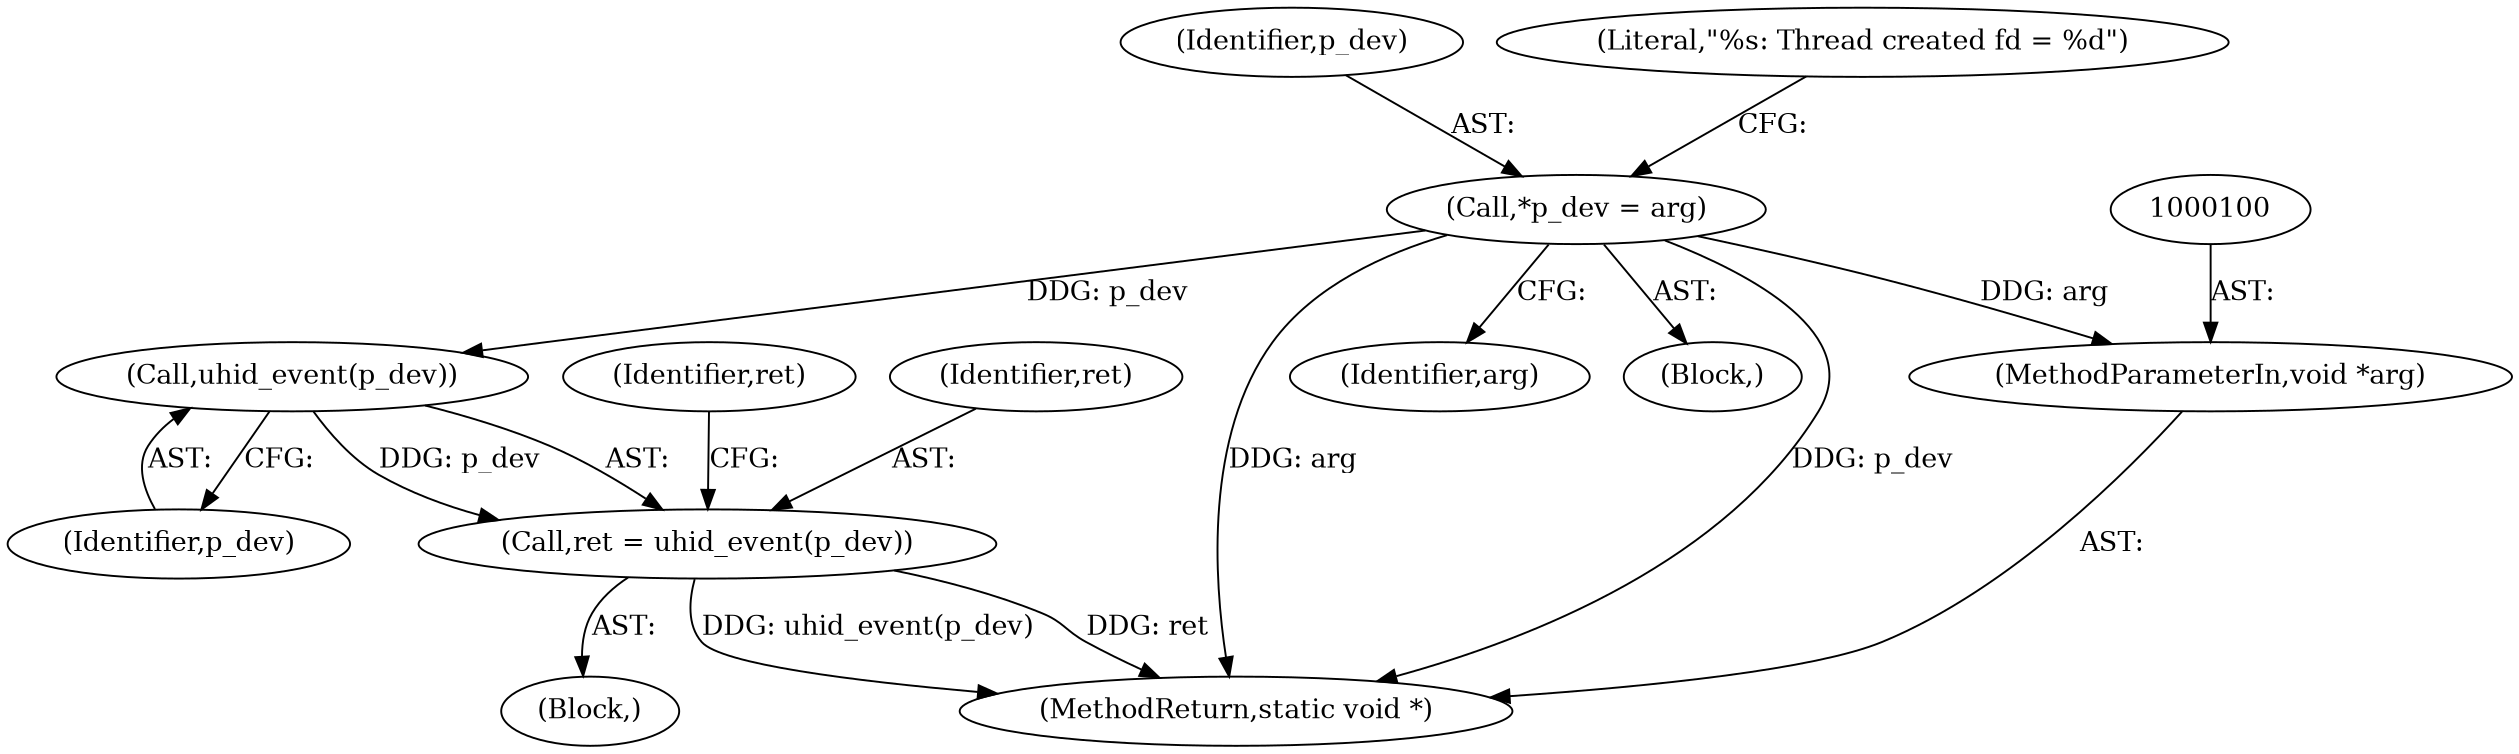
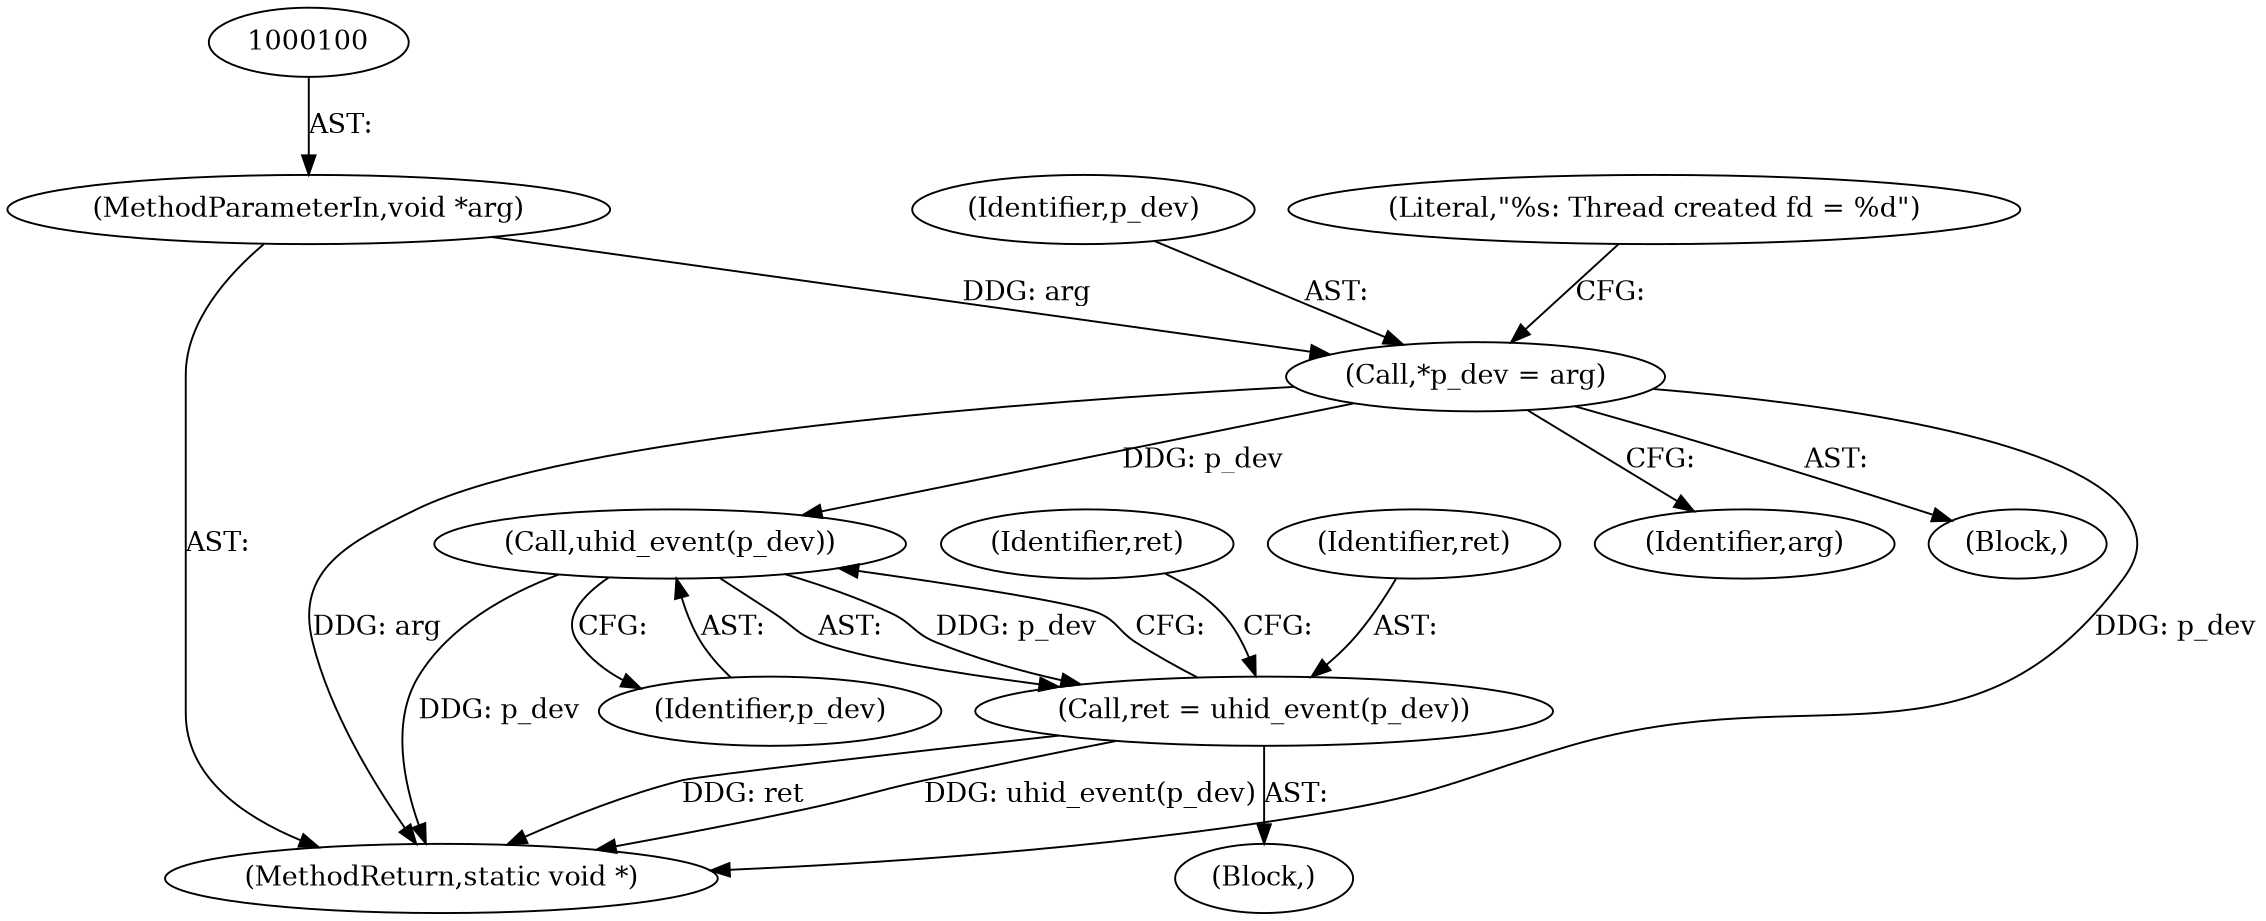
edge "(Call,*p_dev = arg)" -> "(MethodParameterIn,void *arg)": reversed
edge "(Call,ret = uhid_event(p_dev))" -> "(Call,uhid_event(p_dev))": added, label "CFG:"
edge "(Call,uhid_event(p_dev))" -> "(MethodReturn,static void *)": added, label "DDG: p_dev"
